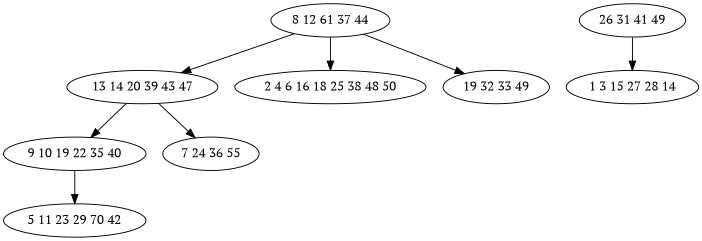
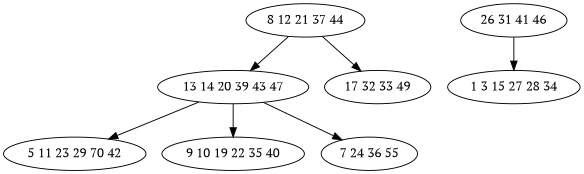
node "8 12 61 37 44": label "8 12 61 37 44" -> "8 12 21 37 44"
node "26 31 41 49": label "26 31 41 49" -> "26 31 41 46"
node "2 4 6 16 18 25 38 48 50": removed
node "19 32 33 49": label "19 32 33 49" -> "17 32 33 49"
node "1 3 15 27 28 14": label "1 3 15 27 28 14" -> "1 3 15 27 28 34"
edge "9 10 19 22 35 40" -> "5 11 23 29 70 42": now "13 14 20 39 43 47" -> "5 11 23 29 70 42"
